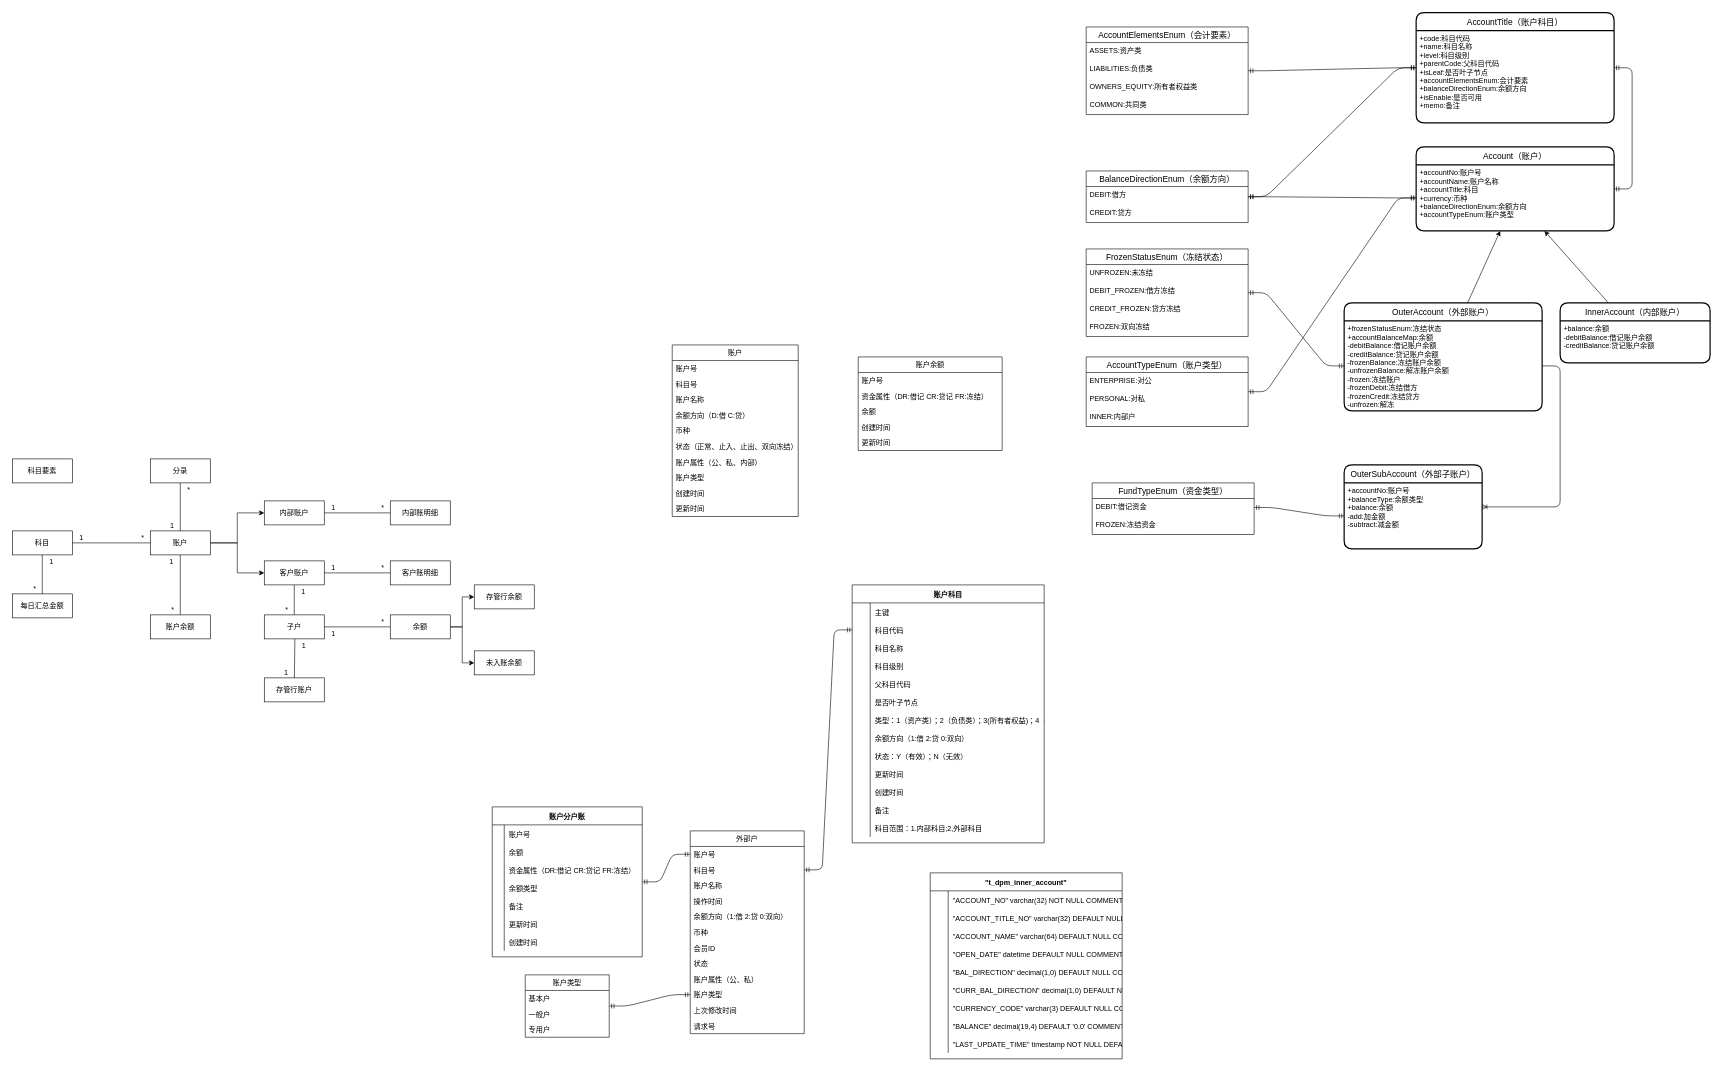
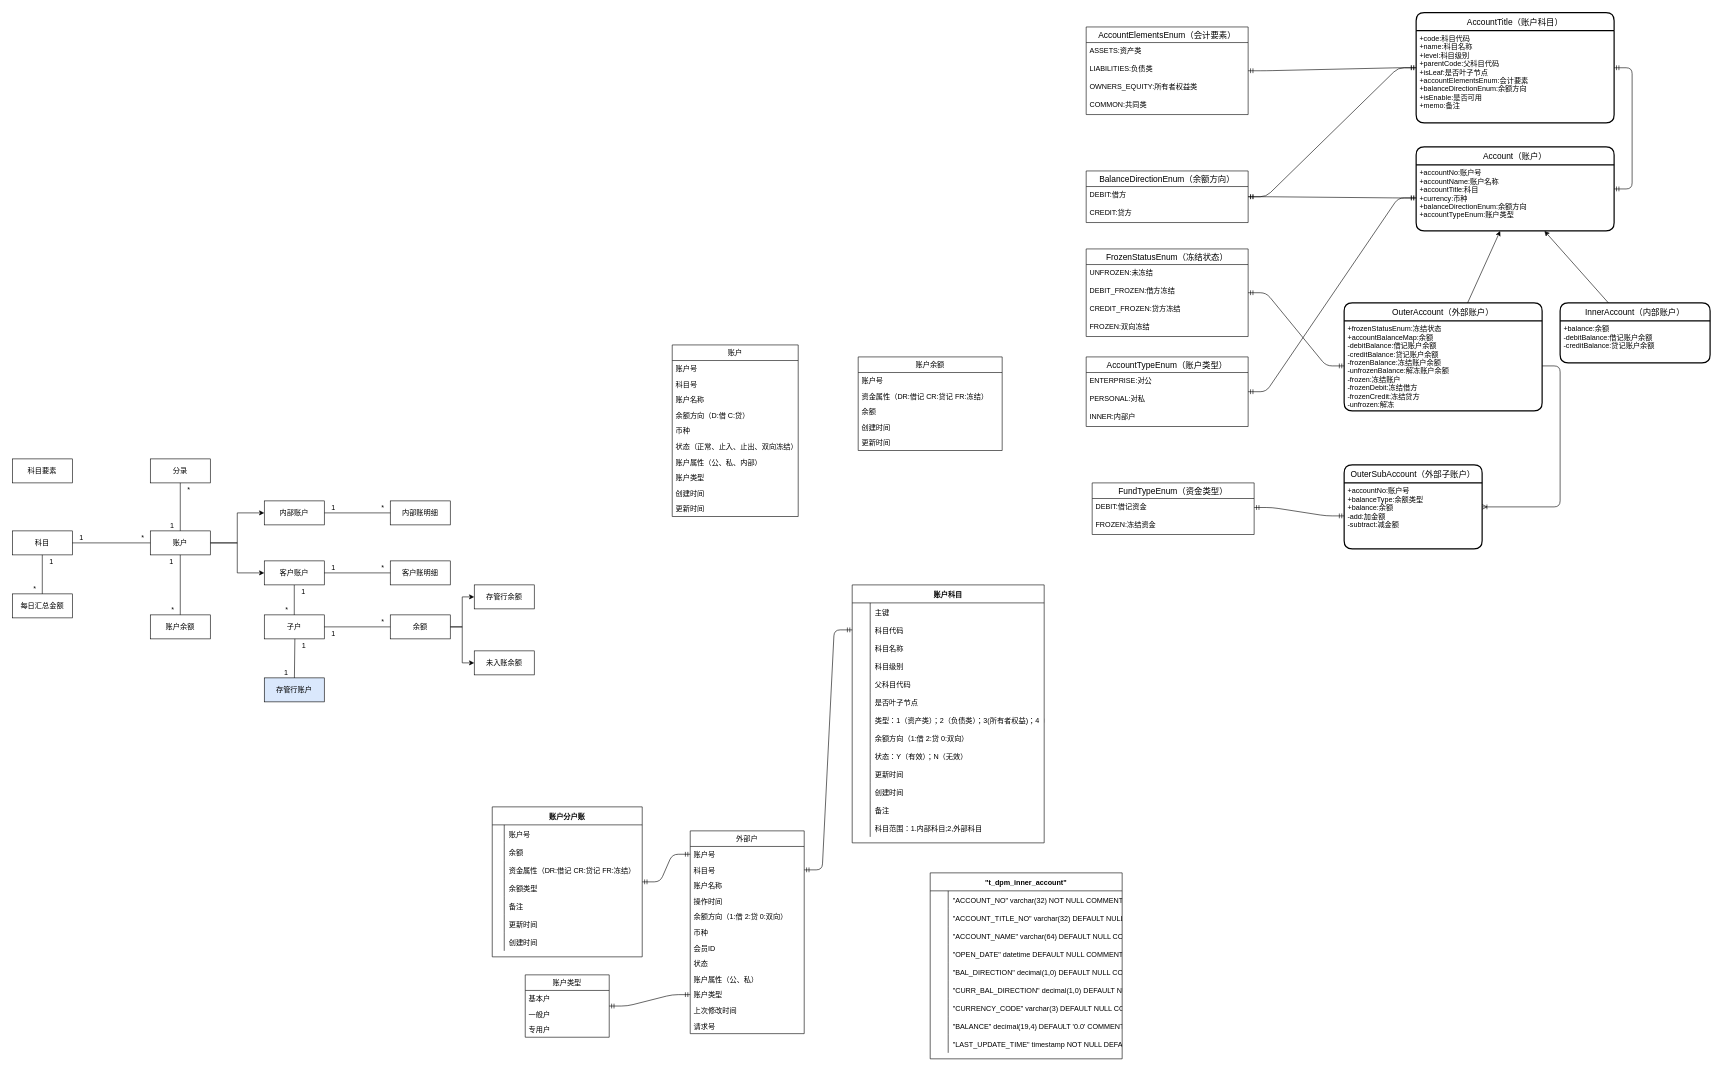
node "存管行账户": fillcolor #ffffff -> #dae8fc
